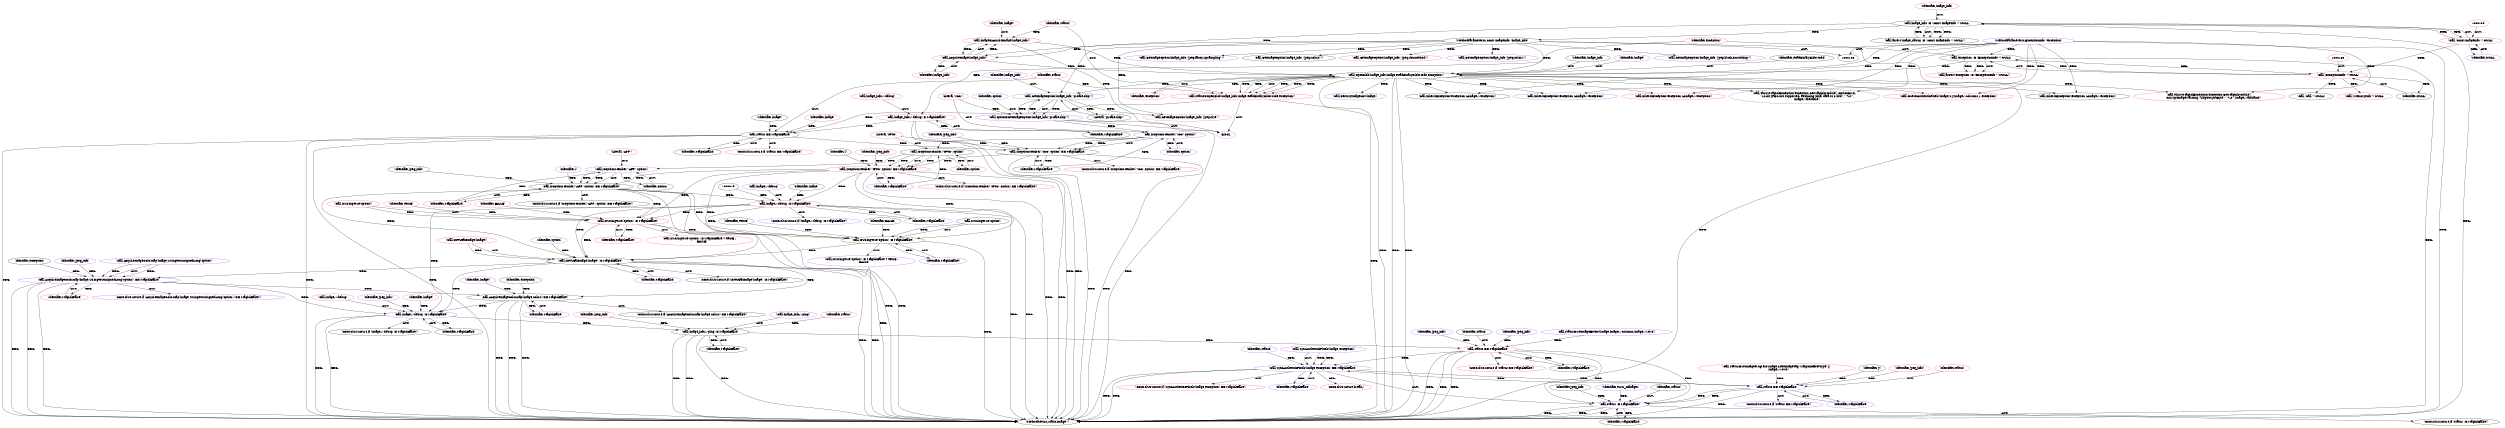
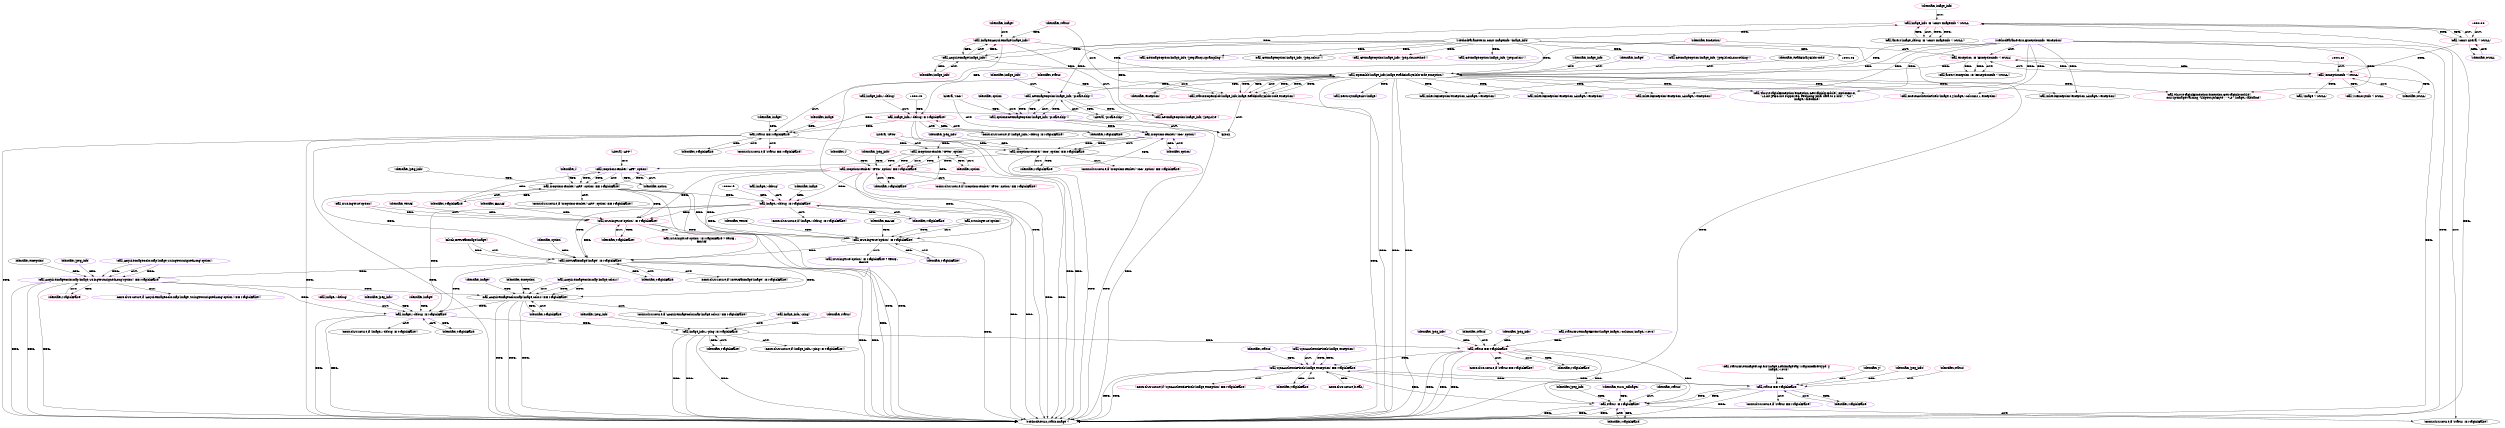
node "(Call,image_info != (const ImageInfo *) NULL)": color black -> deeppink
edge "(Call,image_info != (const ImageInfo *) NULL)" -> "(MethodParameterIn,const ImageInfo *image_info)": reversed
node "(Call,(const ImageInfo *) NULL)": label "(Call,(const ImageInfo *) NULL)" -> "(Call,(const Literal *) NULL)"
edge "(MethodParameterIn,ExceptionInfo *exception)" -> "1000108": now "(MethodParameterIn,ExceptionInfo *exception)" -> "(ControlStructure,if (status != MagickFalse))"
edge "(Call,image=AcquireImage(image_info))" -> "(Call,AcquireImage(image_info))": label "DDG: " -> "CFG: "
edge "(MethodParameterIn,const ImageInfo *image_info)" -> "(Call,AcquireImage(image_info))": label "CFG: " -> "DDG: "
edge "(MethodParameterIn,const ImageInfo *image_info)" -> "1000108": label "AST: " -> "CFG: "
edge "(MethodParameterIn,ExceptionInfo *exception)" -> "(Call,exception != (ExceptionInfo *) NULL)": label "DDG: " -> "AST: "
node "(Call,AcquireImage(image_info))": color deeppink -> black
node "(Call,exception != (ExceptionInfo *) NULL)": color black -> deeppink
node "(Call,assert(exception != (ExceptionInfo *) NULL))": color deeppink -> black
edge "(Call,image=AcquireImage(image_info))" -> "(Block,)": label "DDG: " -> "AST: "
node "1000148": added
node "(Call,(Call *) NULL)": label "(Call,(Call *) NULL)" -> "(Call,(Image *) NULL)"
node "(ControlStructure,if (image_info->debug != MagickFalse))": added
node "(Block,)": color purple -> black
edge "(Call,image=AcquireImage(image_info))" -> "(MethodReturn,static Image *)": added, label "DDG:"
node "(Call,IsITUFaxImage(image))": label "(Call,IsITUFaxImage(image))" -> "(Block,IsITUFaxImage(image))"
node "(Call,AcquireImageColormap(image,colors))": added
edge "(Call,IsITUFaxImage(image) != MagickFalse)" -> "(Call,AcquireImageColormap(image,colors) == MagickFalse)": label "CFG: " -> "DDG: "
node "(ControlStructure,if (image_info->ping != MagickFalse))": added
edge "(Call,SyncAuthenticPixels(image,exception) == MagickFalse)" -> "(ControlStructure,break;)": reversed
edge "(Call,SyncAuthenticPixels(image,exception) == MagickFalse)" -> "(Call,status != MagickFalse)": label "AST: " -> "DDG: "
